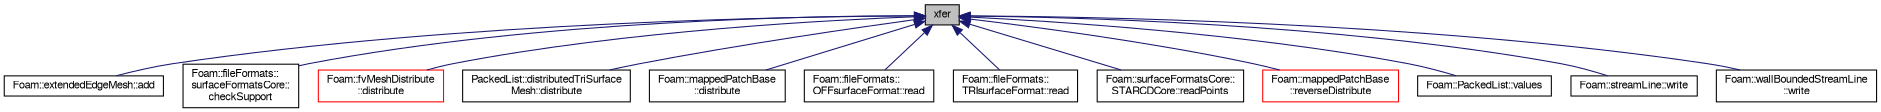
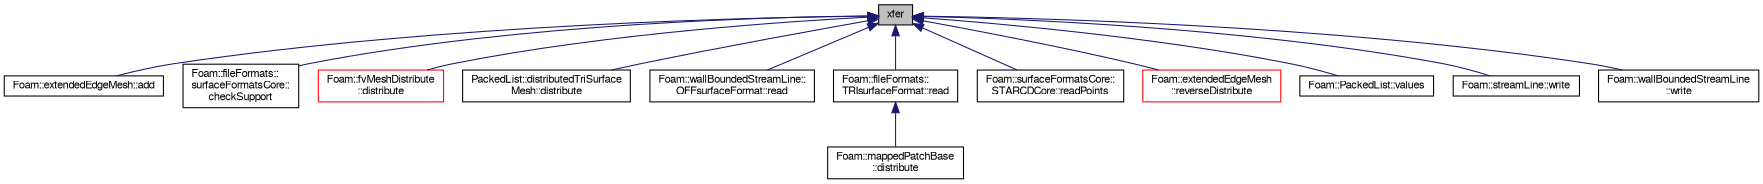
edge "Foam::mappedPatchBase ::distribute" -> "xfer": now "Foam::mappedPatchBase ::distribute" -> "Foam::fileFormats:: TRIsurfaceFormat::read"
node "Foam::fileFormats:: OFFsurfaceFormat::read": label "Foam::fileFormats:: OFFsurfaceFormat::read" -> "Foam::wallBoundedStreamLine:: OFFsurfaceFormat::read"
node "Foam::mappedPatchBase ::reverseDistribute": label "Foam::mappedPatchBase ::reverseDistribute" -> "Foam::extendedEdgeMesh ::reverseDistribute"
